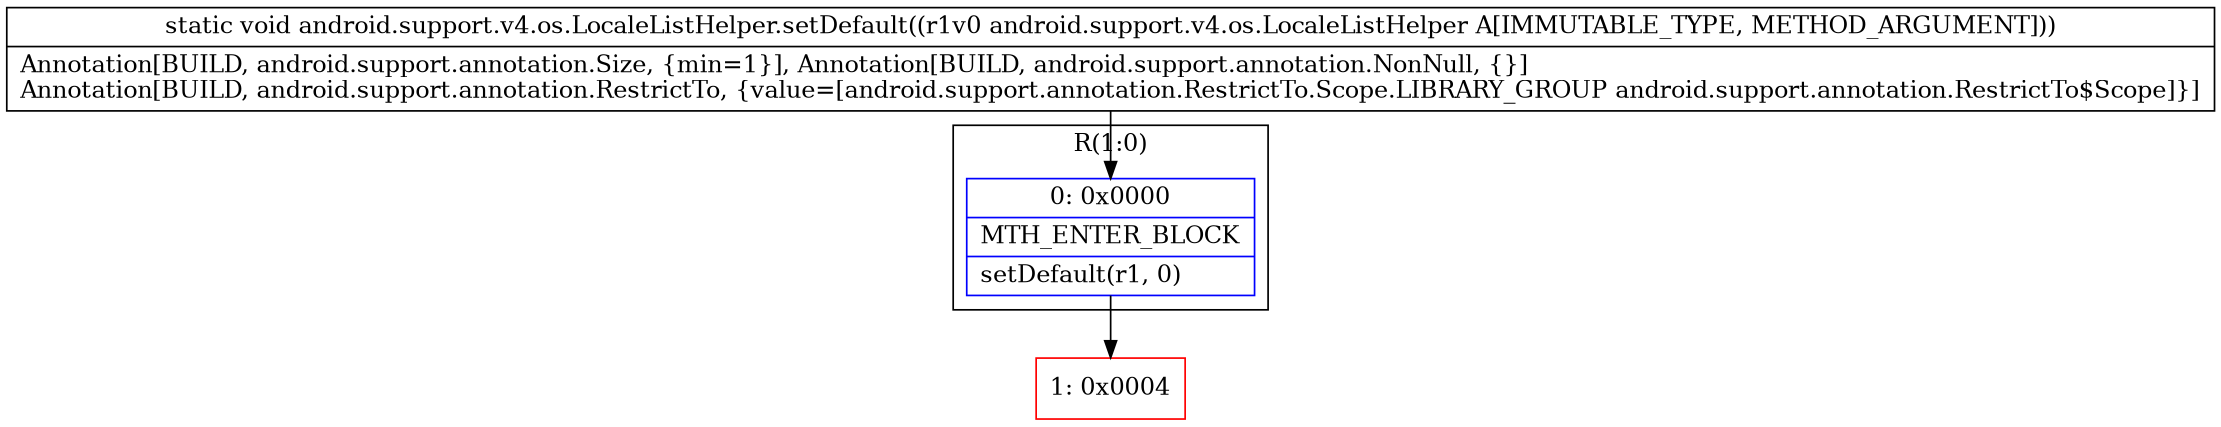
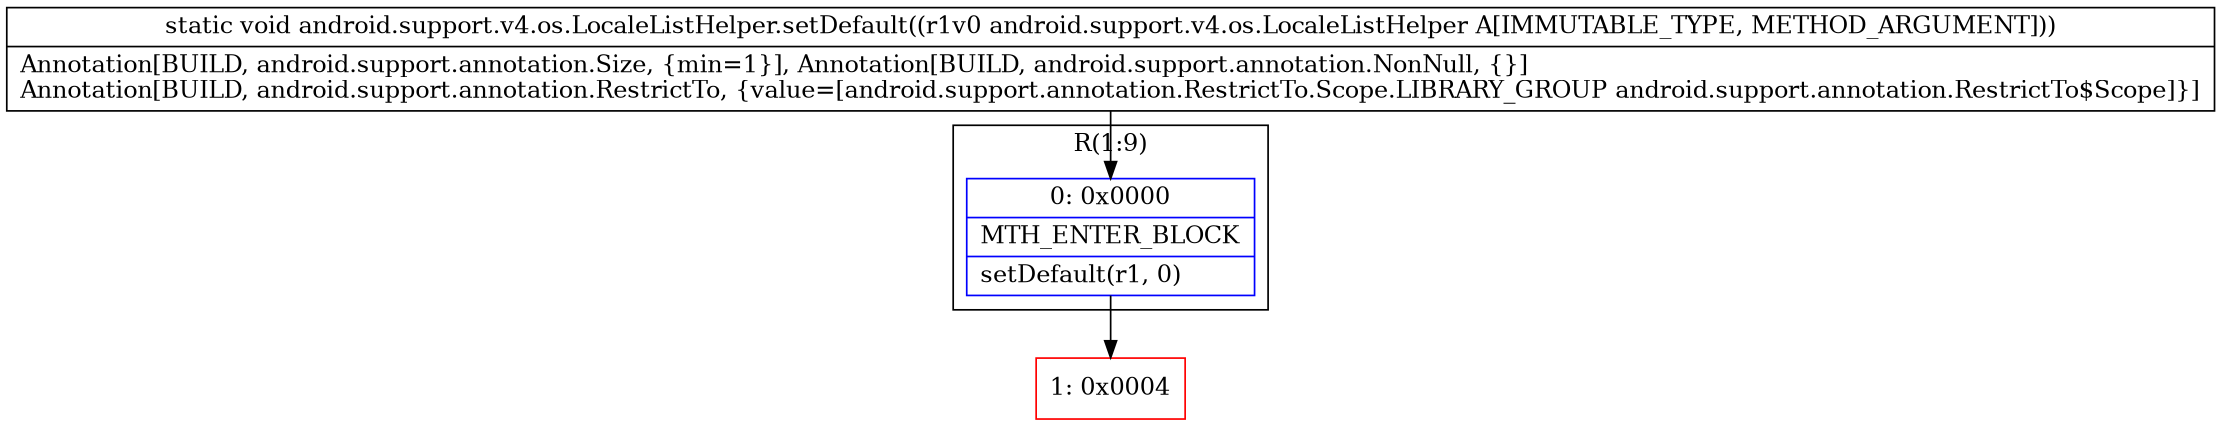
cluster "R(1:0)": label "R(1:0)" -> "R(1:9)"
